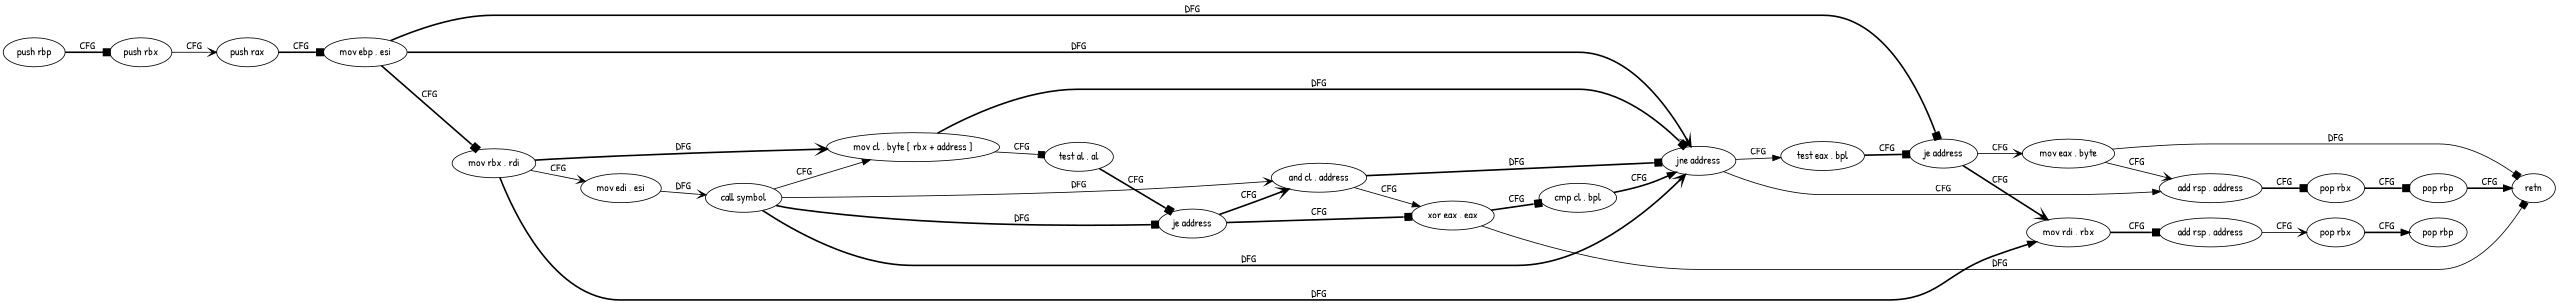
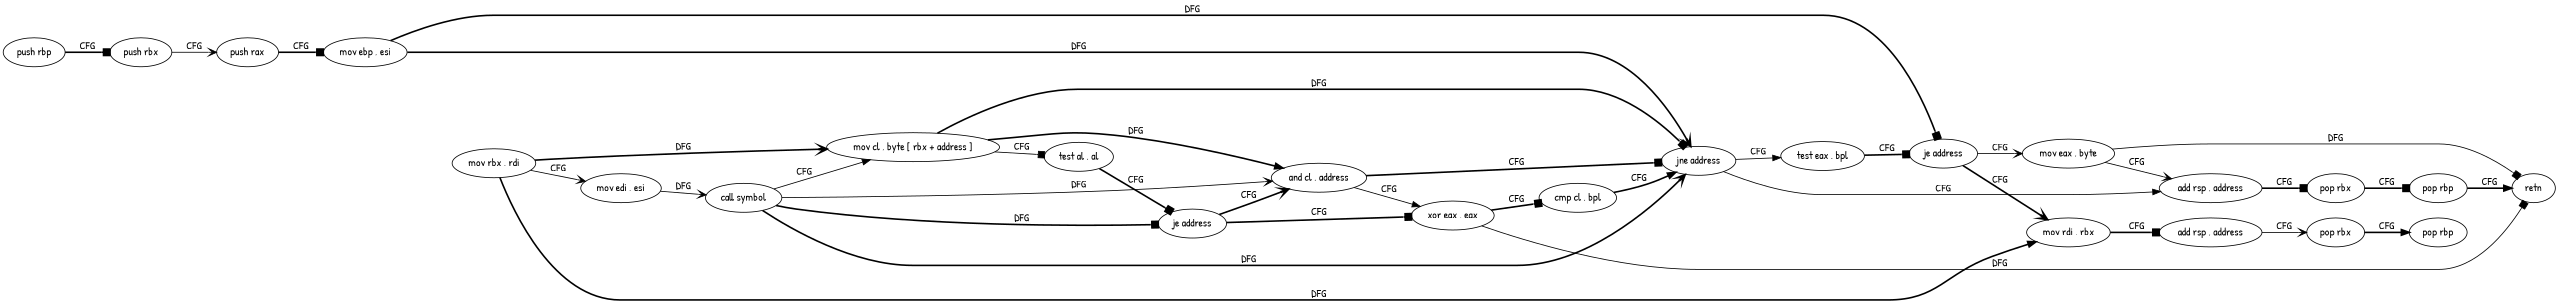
edge "mov ebp , esi" -> "mov rbx , rdi": removed, label "CFG"
edge "mov cl , byte [ rbx + address ]" -> "and cl , address": added, label "DFG"
edge "and cl , address" -> "jne address": label "DFG" -> "CFG"
